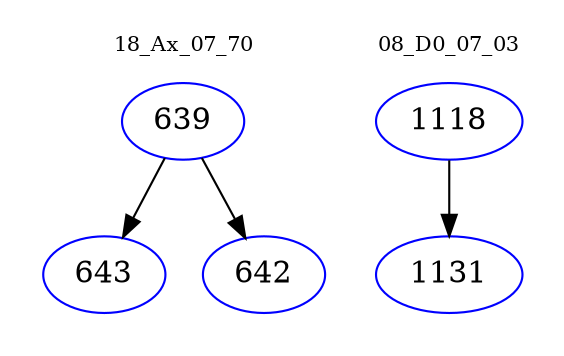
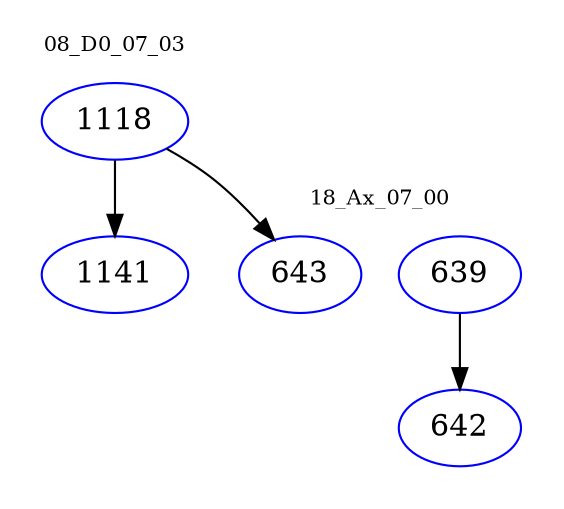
cluster "18_Ax_07_70": label "18_Ax_07_70" -> "18_Ax_07_00"
edge "639" -> "643": now "1118" -> "643"
node "1131": label "1131" -> "1141"
